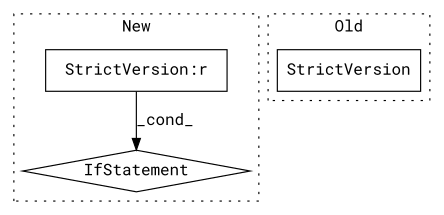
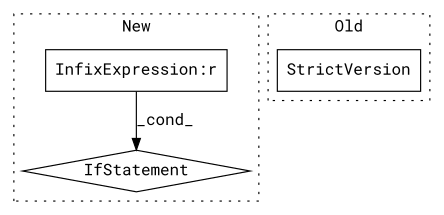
node "StrictVersion:r": label "StrictVersion:r" -> "InfixExpression:r"
